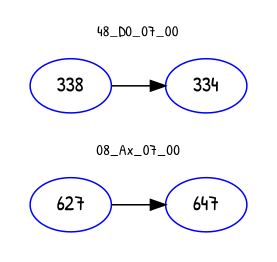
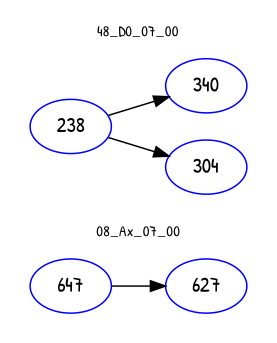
node "338": label "338" -> "238"
node "340": added
node "334": label "334" -> "304"
edge "627" -> "647": reversed
